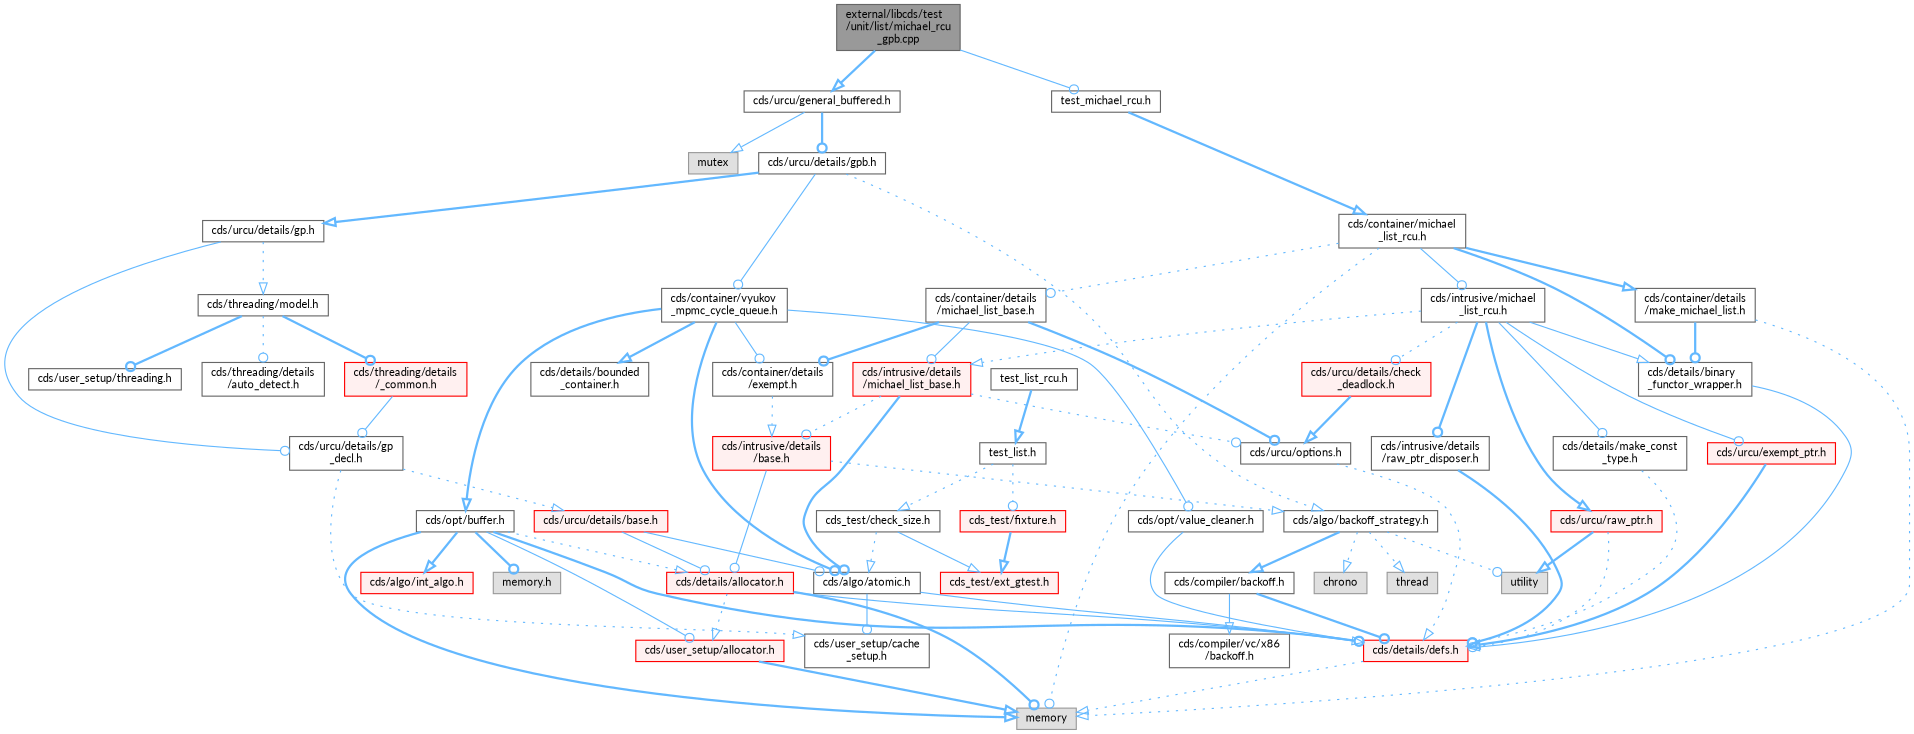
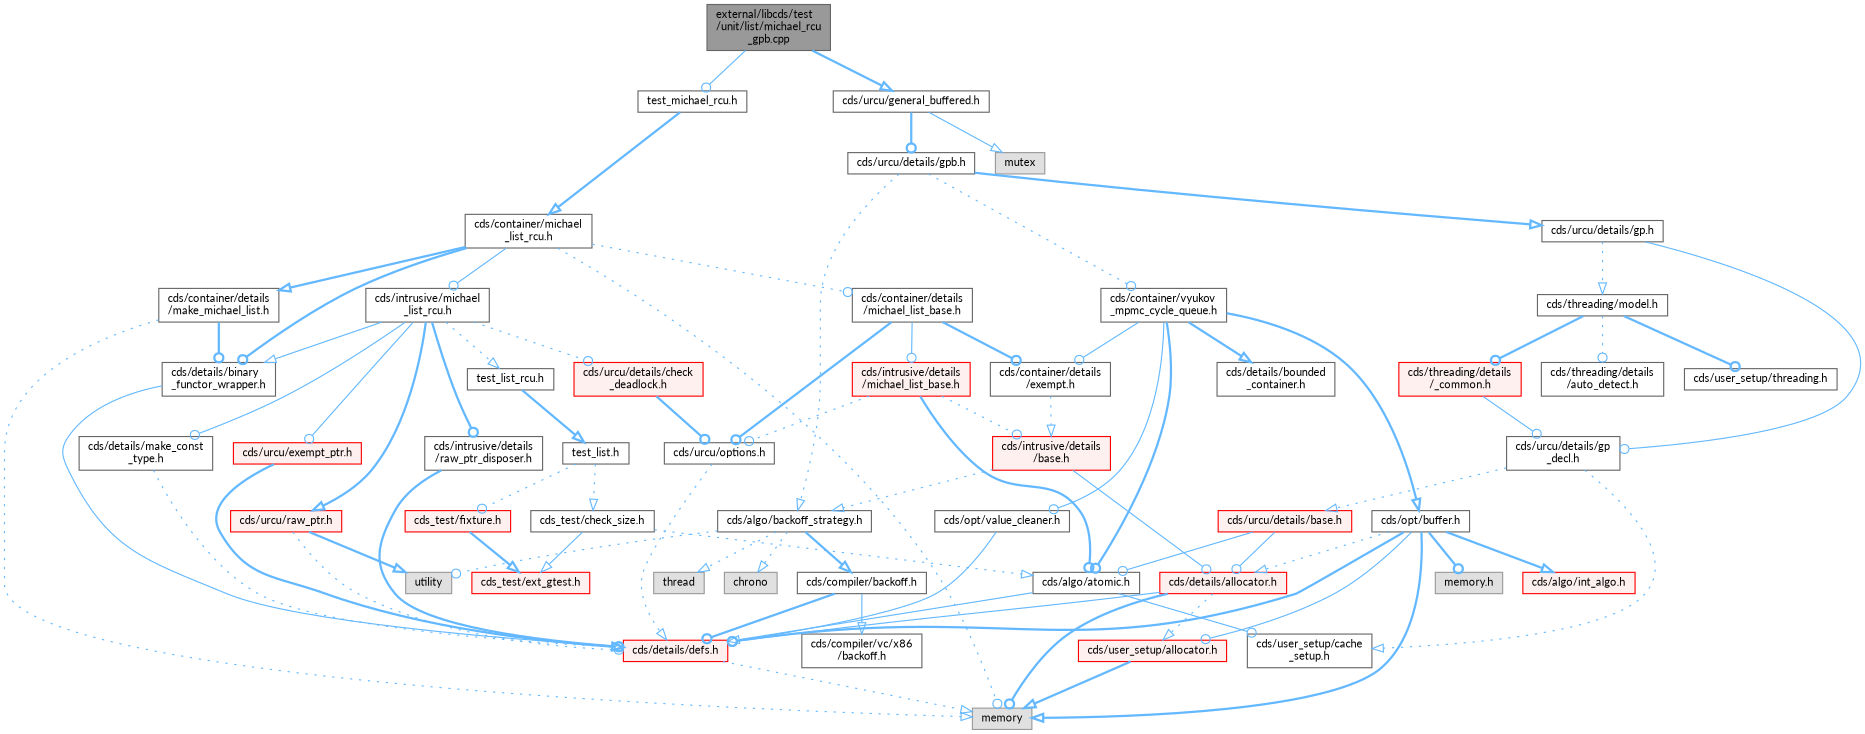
edge "cds/urcu/details/gpb.h" -> "cds/container/vyukov _mpmc_cycle_queue.h": style solid -> dotted
edge "cds/intrusive/michael _list_rcu.h" -> "cds/intrusive/details /michael_list_base.h": now "cds/intrusive/michael _list_rcu.h" -> "test_list_rcu.h"
edge "cds/urcu/details/check _deadlock.h" -> "cds/urcu/options.h": arrowhead onormal -> odot
